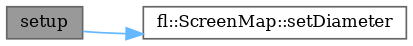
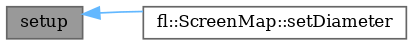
edge "setup" -> "fl::ScreenMap::setDiameter": reversed
